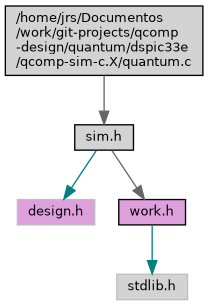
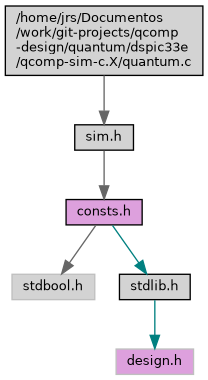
edge "sim.h" -> "design.h": now "stdlib.h" -> "design.h"
node "work.h": label "work.h" -> "consts.h"
node "stdbool.h": added
node "stdlib.h": color grey75 -> black
